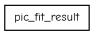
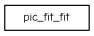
node "pic_fit_result": label "pic_fit_result" -> "pic_fit_fit"
